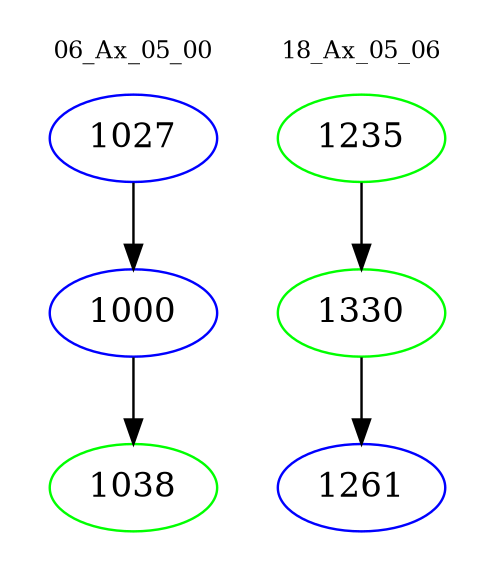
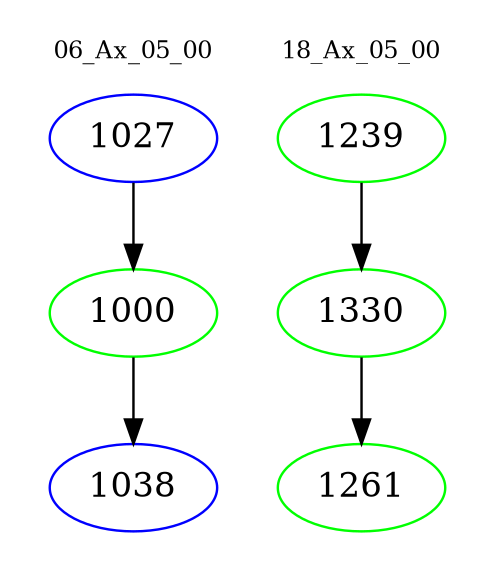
cluster "18_Ax_05_06": label "18_Ax_05_06" -> "18_Ax_05_00"
node "1235": label "1235" -> "1239"
node "1000": color blue -> green
node "1038": color green -> blue
node "1261": color blue -> green
